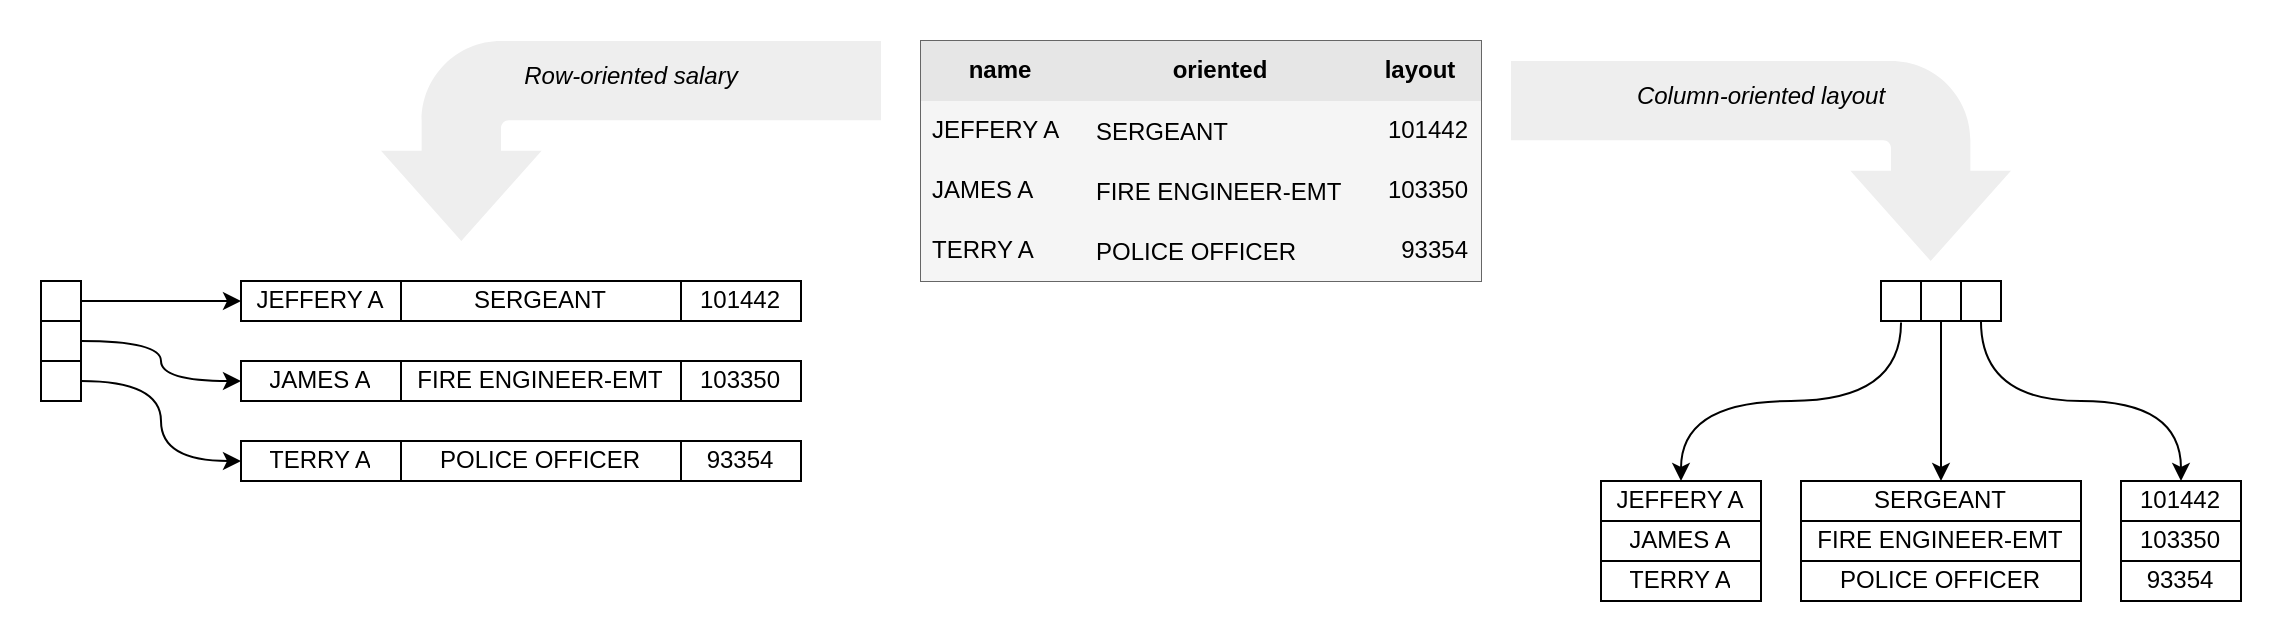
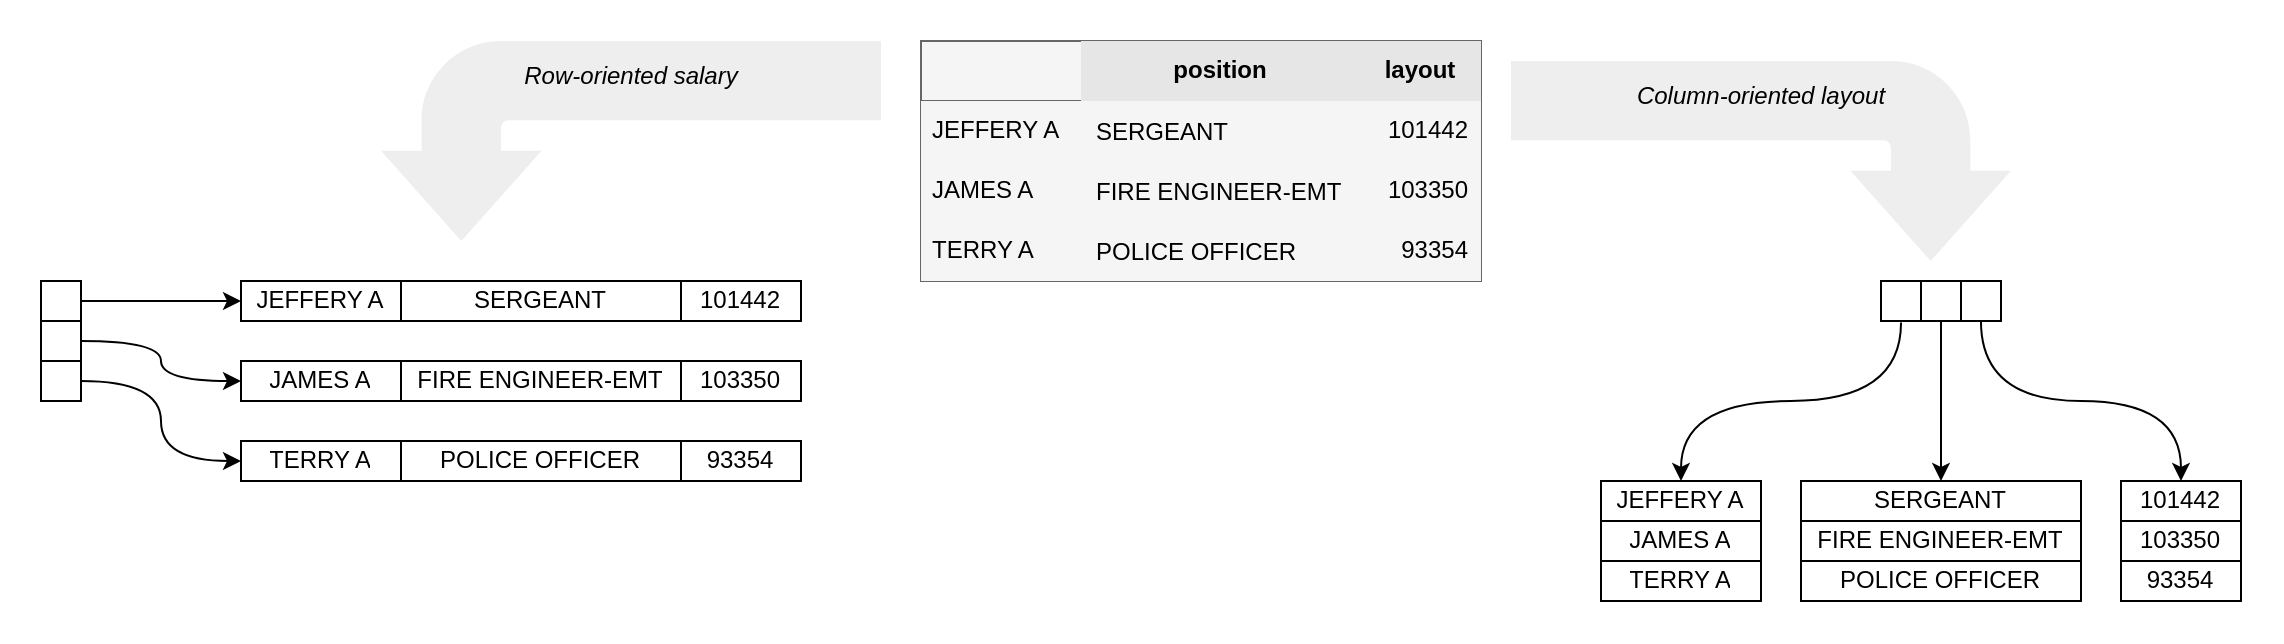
node "name": removed
node "oriented": label "oriented" -> "position"
